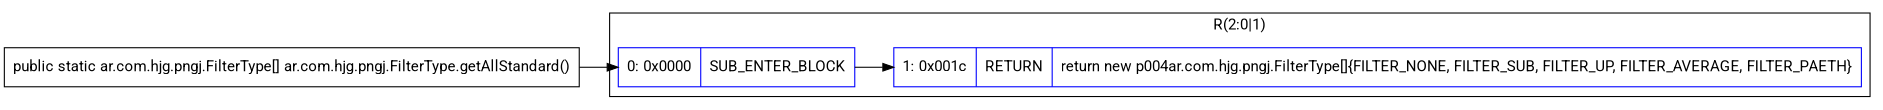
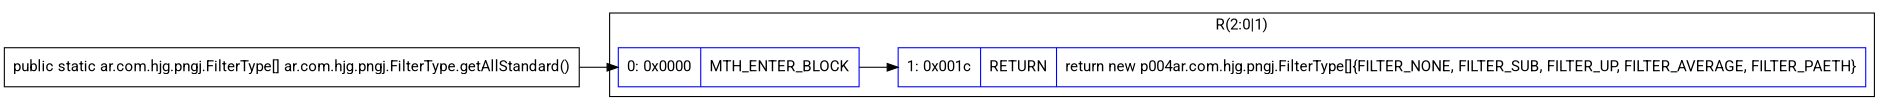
node "0: 0x0000": text "SUB_ENTER_BLOCK" -> "MTH_ENTER_BLOCK"
